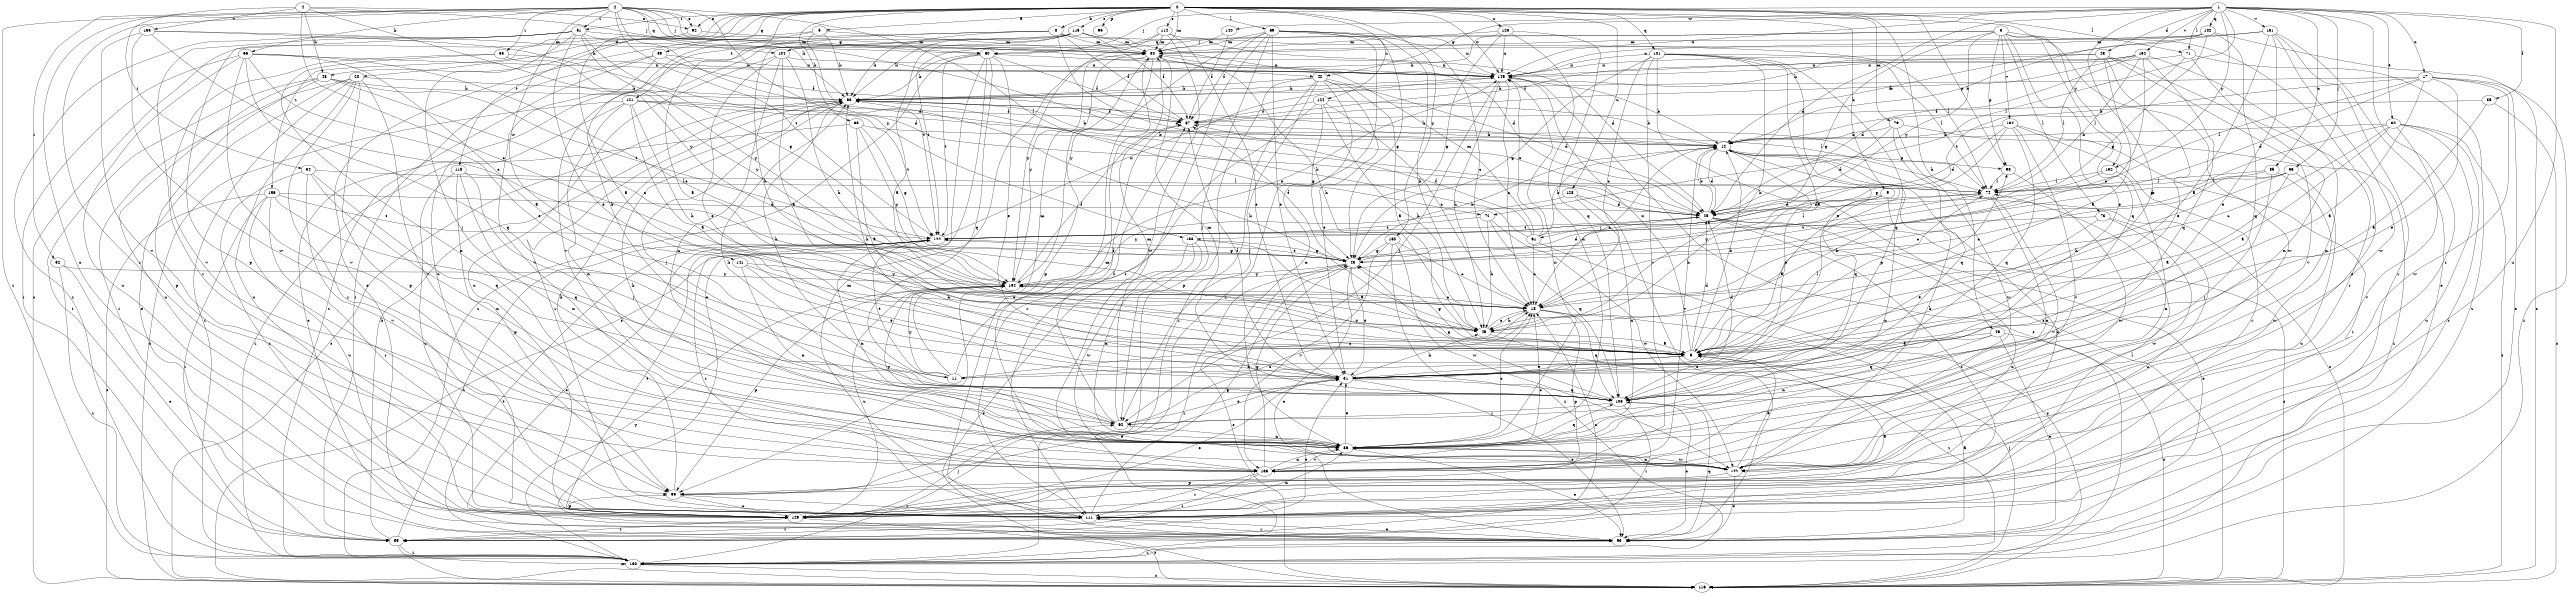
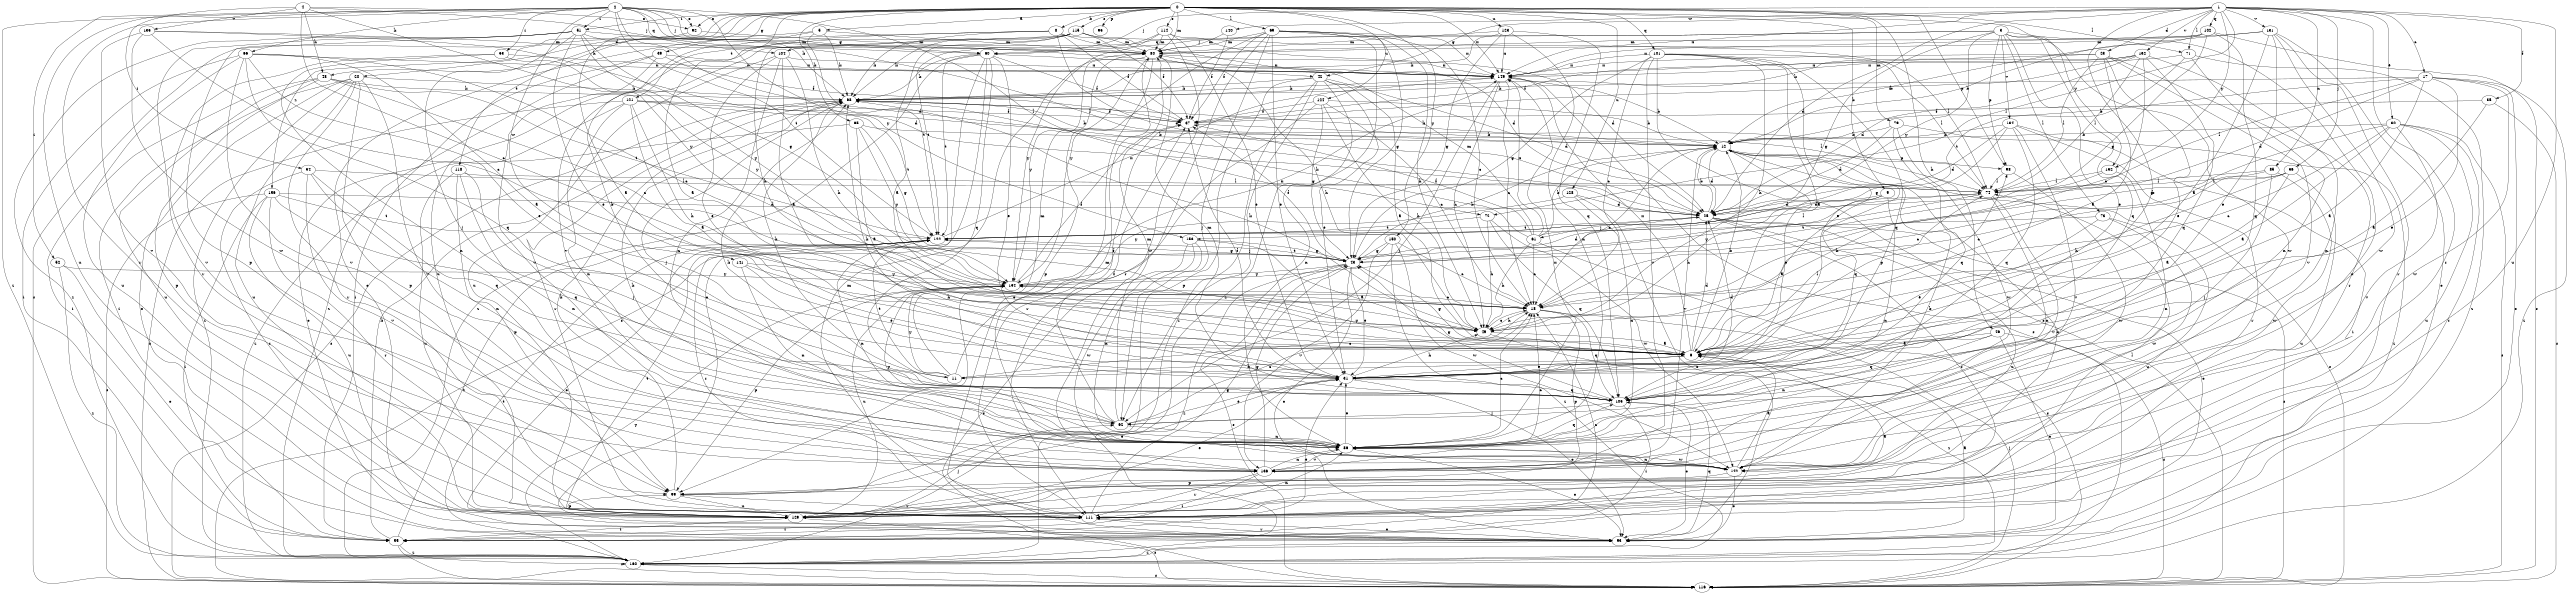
edge "61" -> "49": added, label "h"
